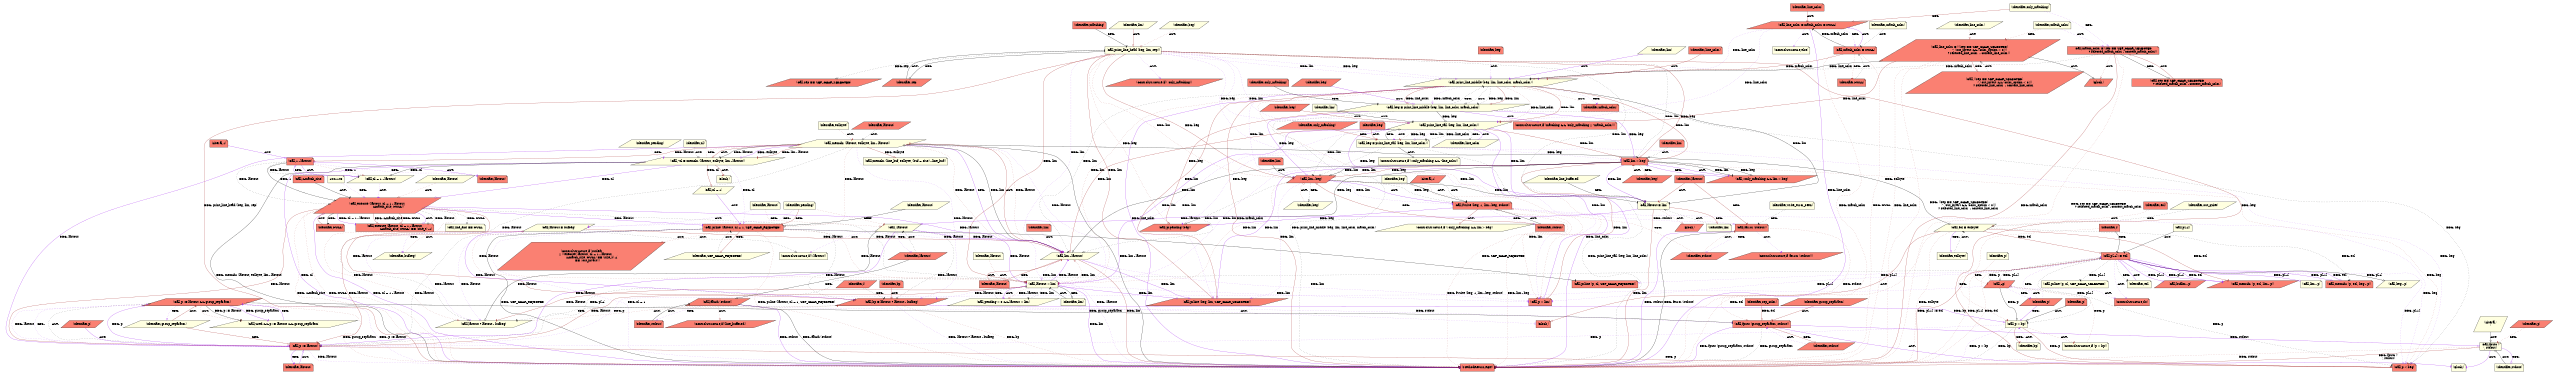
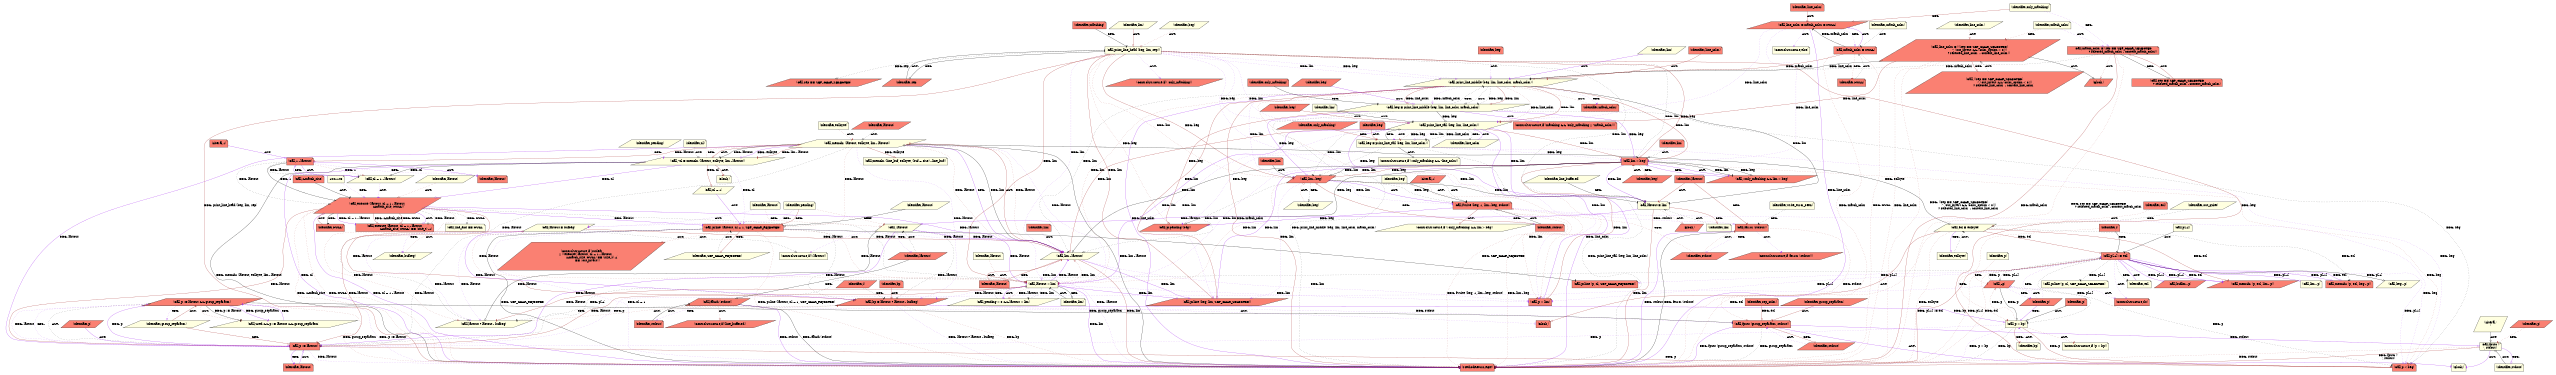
edge "(Call,line_color = match_color = NULL)" -> "(Call,print_line_middle (beg, lim, line_color, match_color))": now "(Call,line_color = match_color = NULL)" -> "(Call,lim > beg)"
edge "(ControlStructure,if (p > bp))" -> "(Call,--p)": now "(Call,p > bp)" -> "(Call,--p)"
